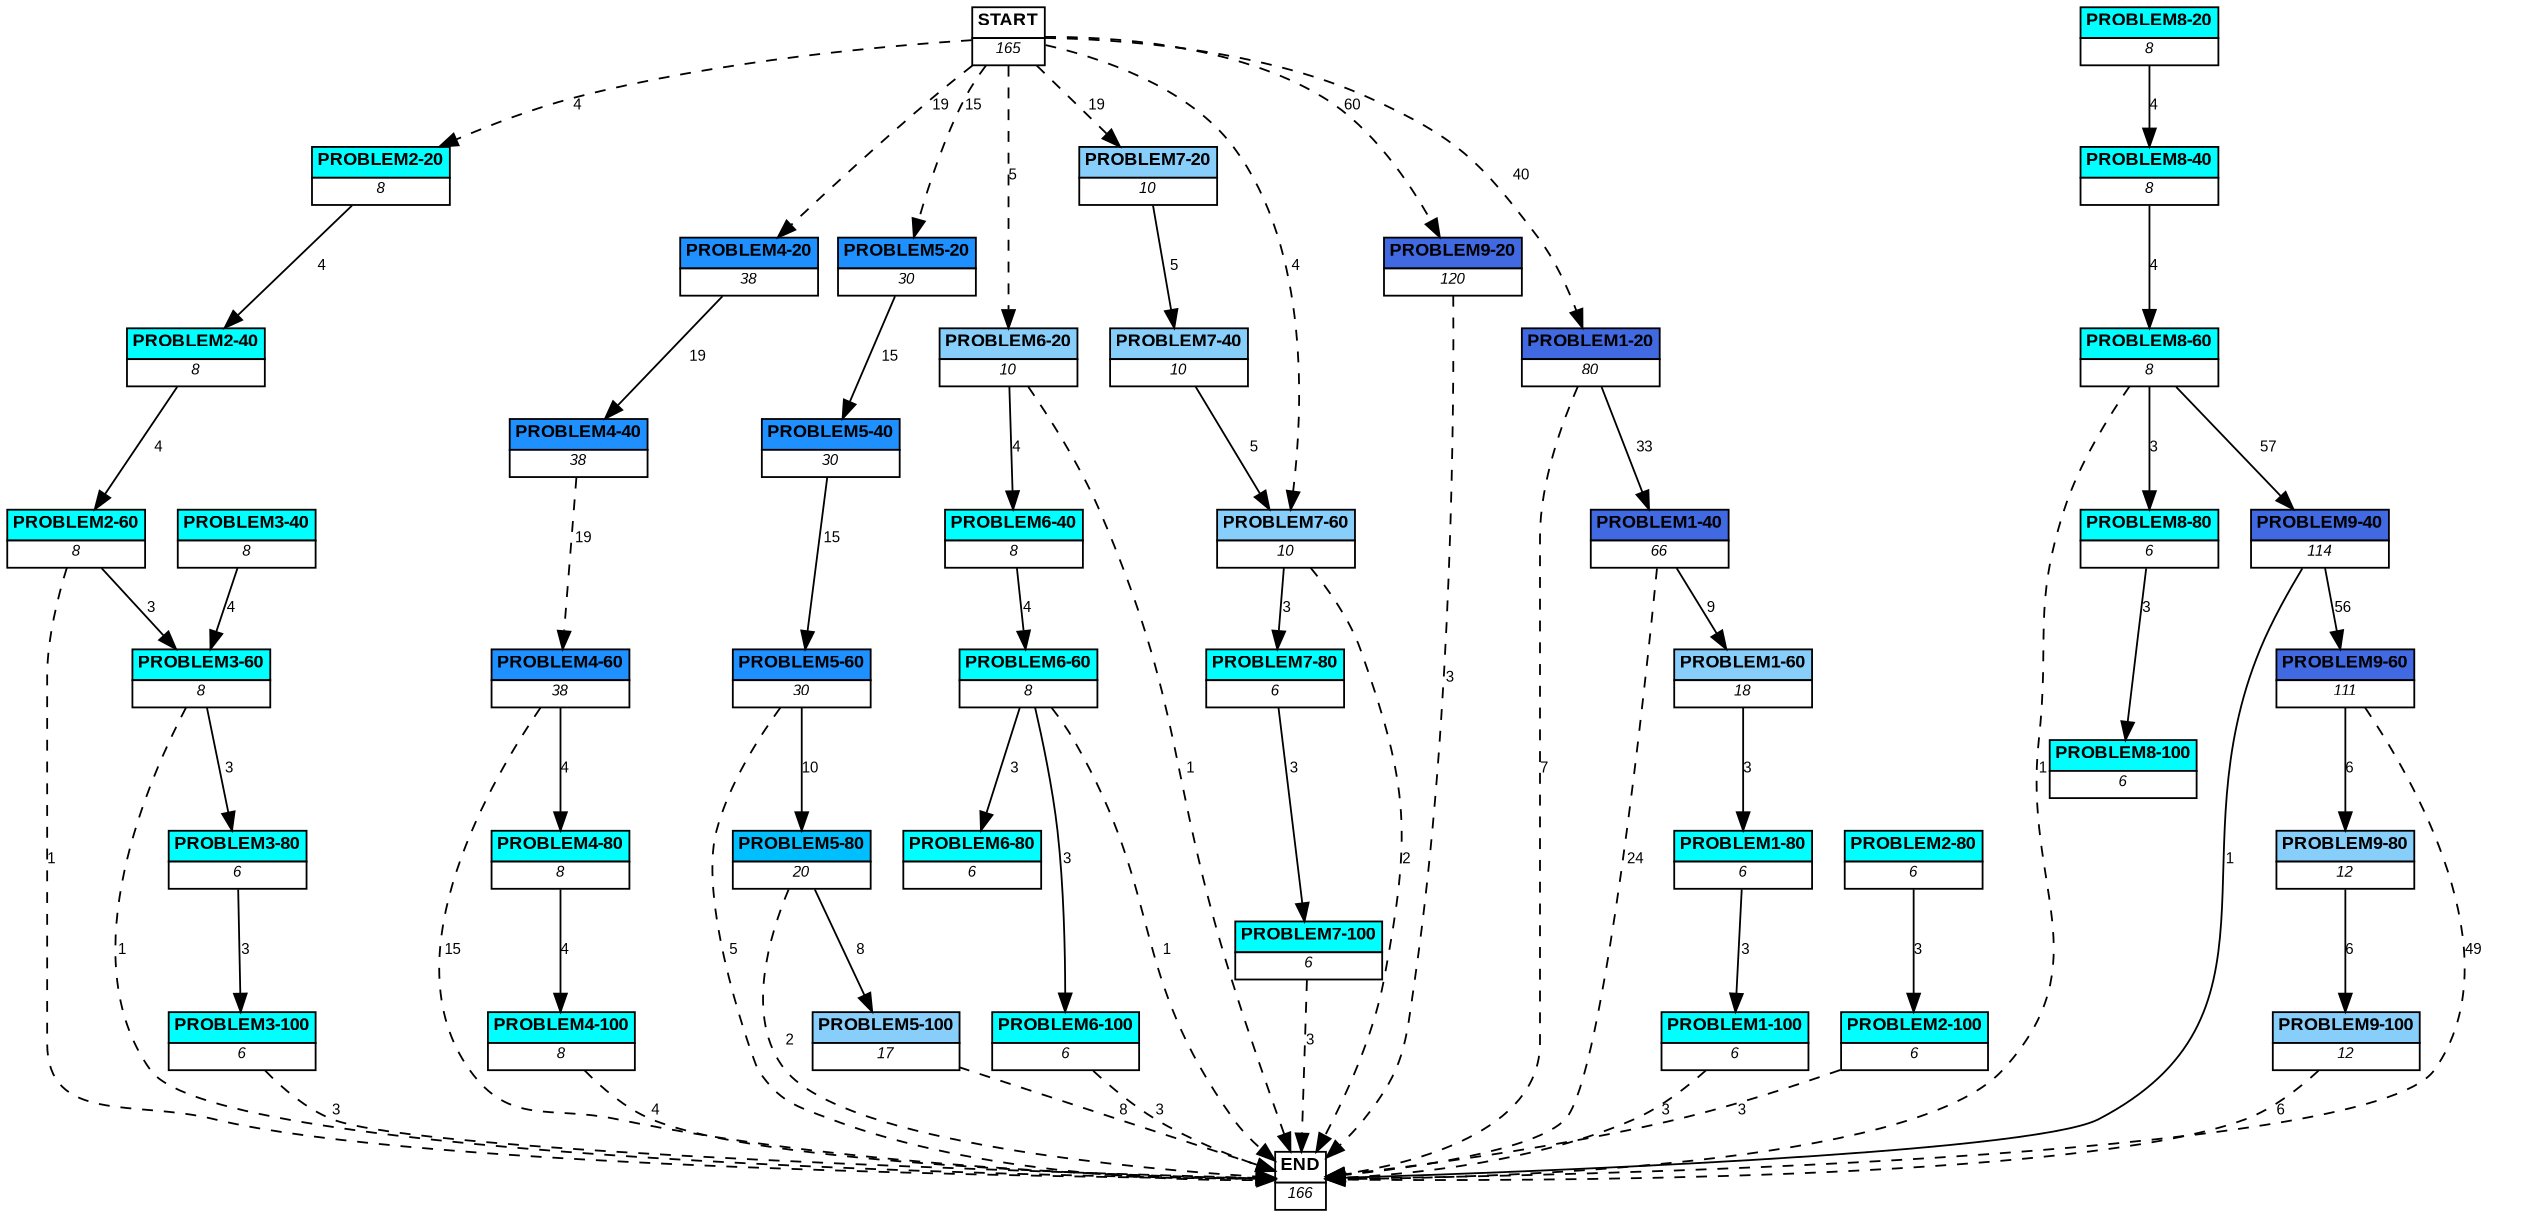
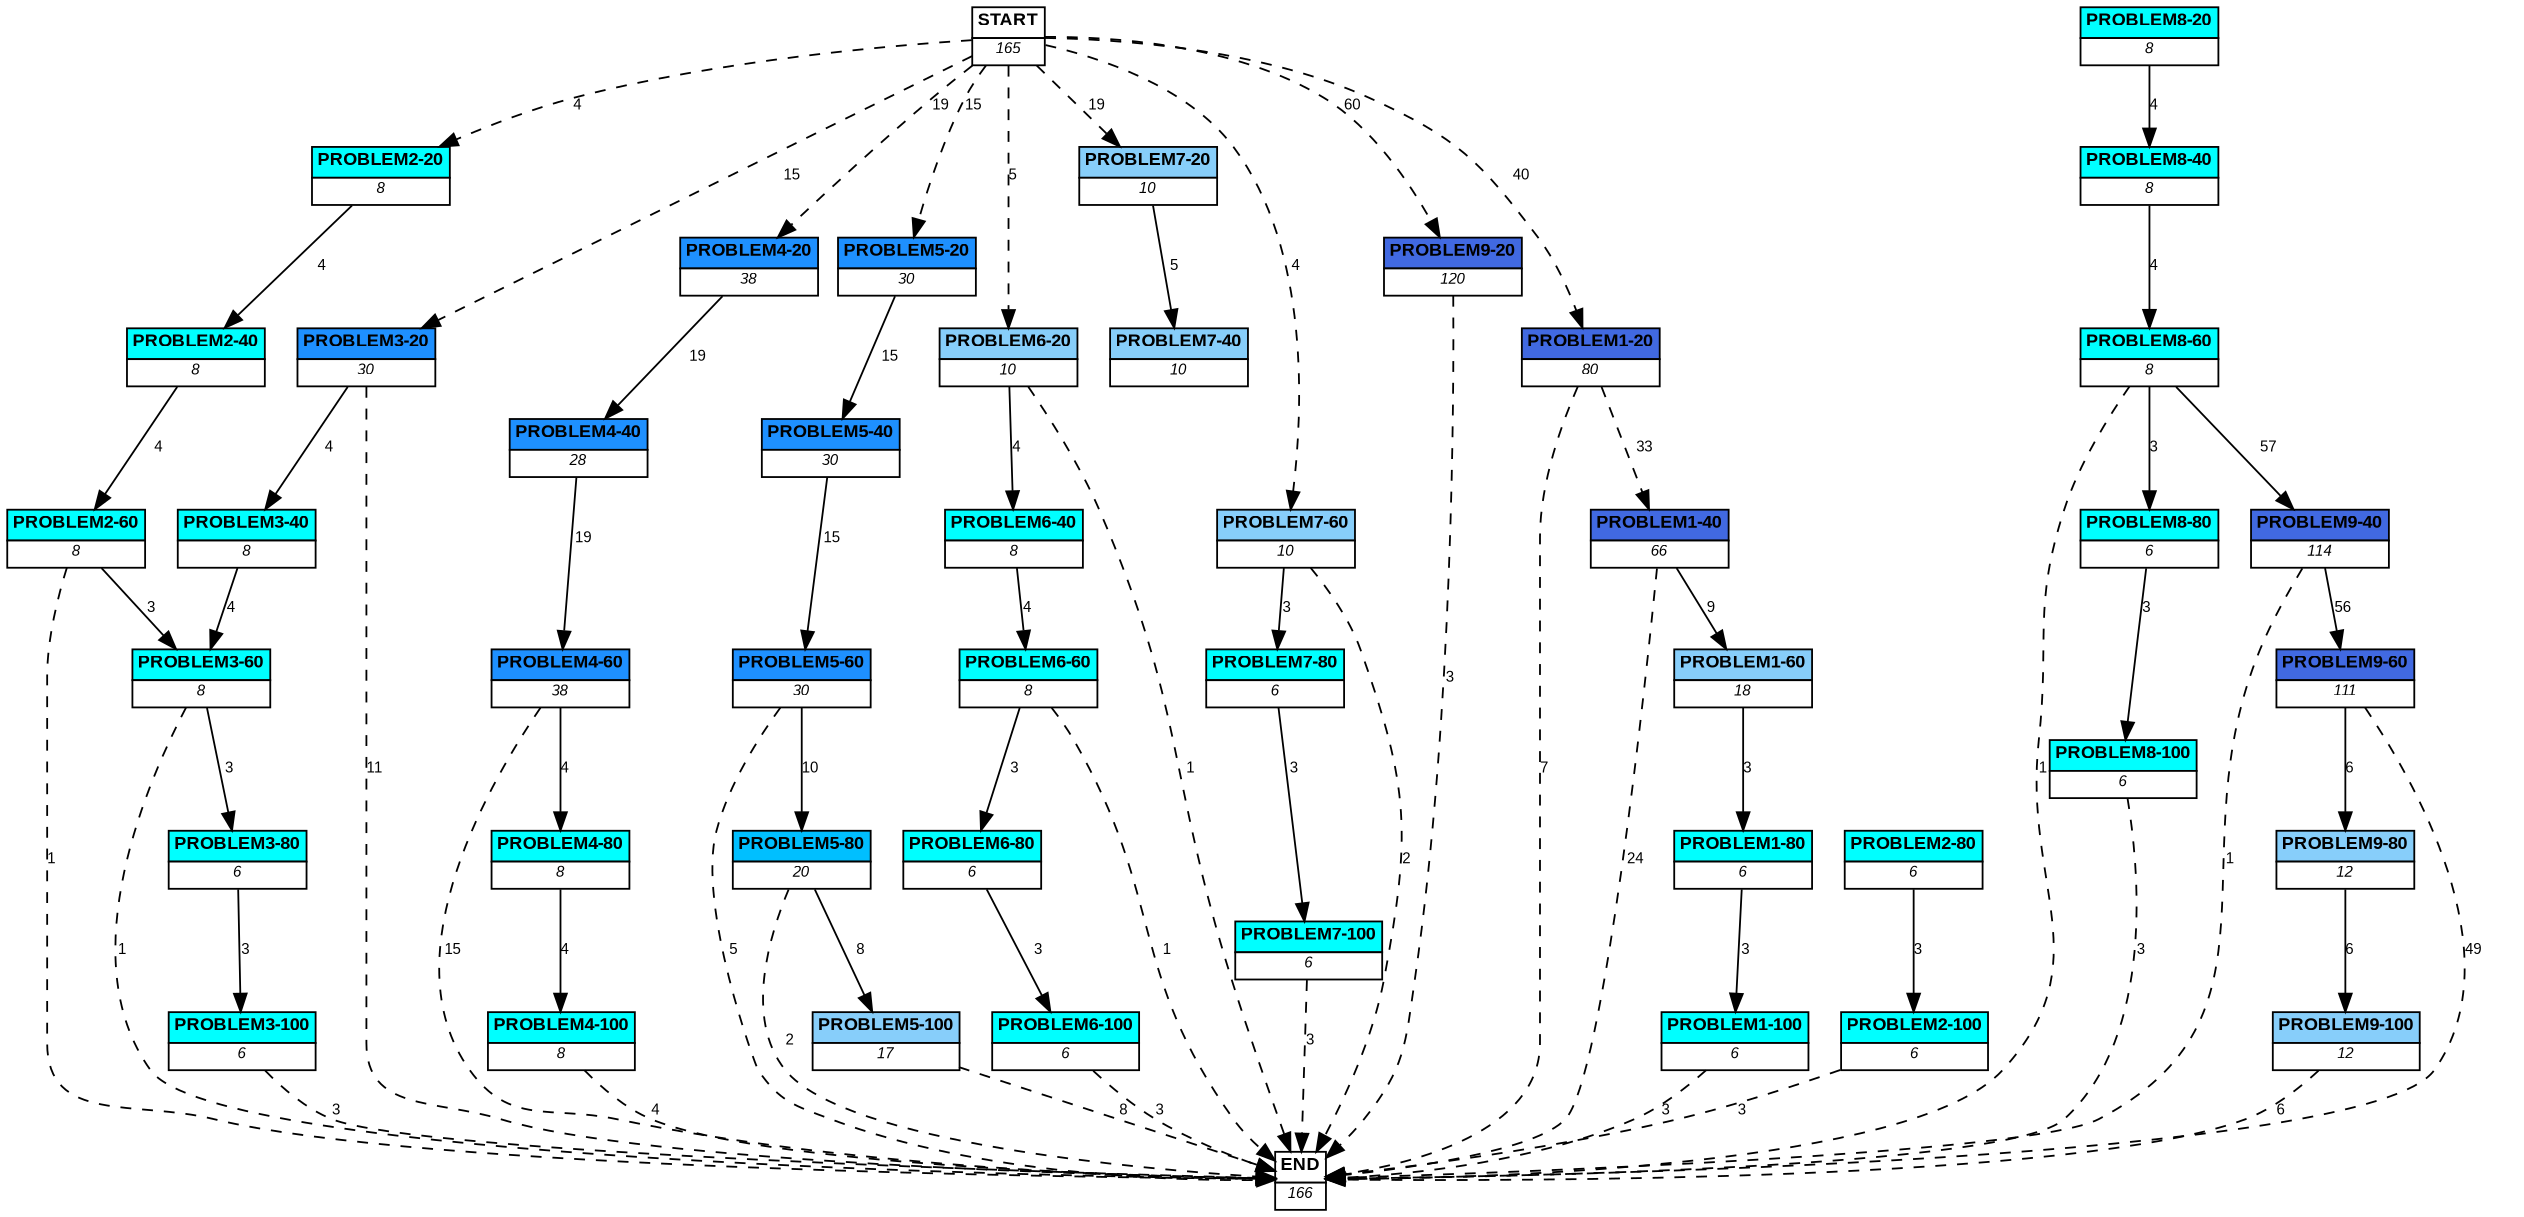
node "PROBLEM3-20": added
edge "PROBLEM7-40" -> "PROBLEM7-60": removed, label "5"
edge "PROBLEM1-20" -> "PROBLEM1-40": style solid -> dashed
node "PROBLEM4-40": text "38" -> "28"
edge "PROBLEM4-40" -> "PROBLEM4-60": style dashed -> solid
edge "PROBLEM6-60" -> "PROBLEM6-100": now "PROBLEM6-80" -> "PROBLEM6-100"
edge "PROBLEM8-100" -> "END": added, label "3"
edge "PROBLEM9-40" -> "END": style solid -> dashed
